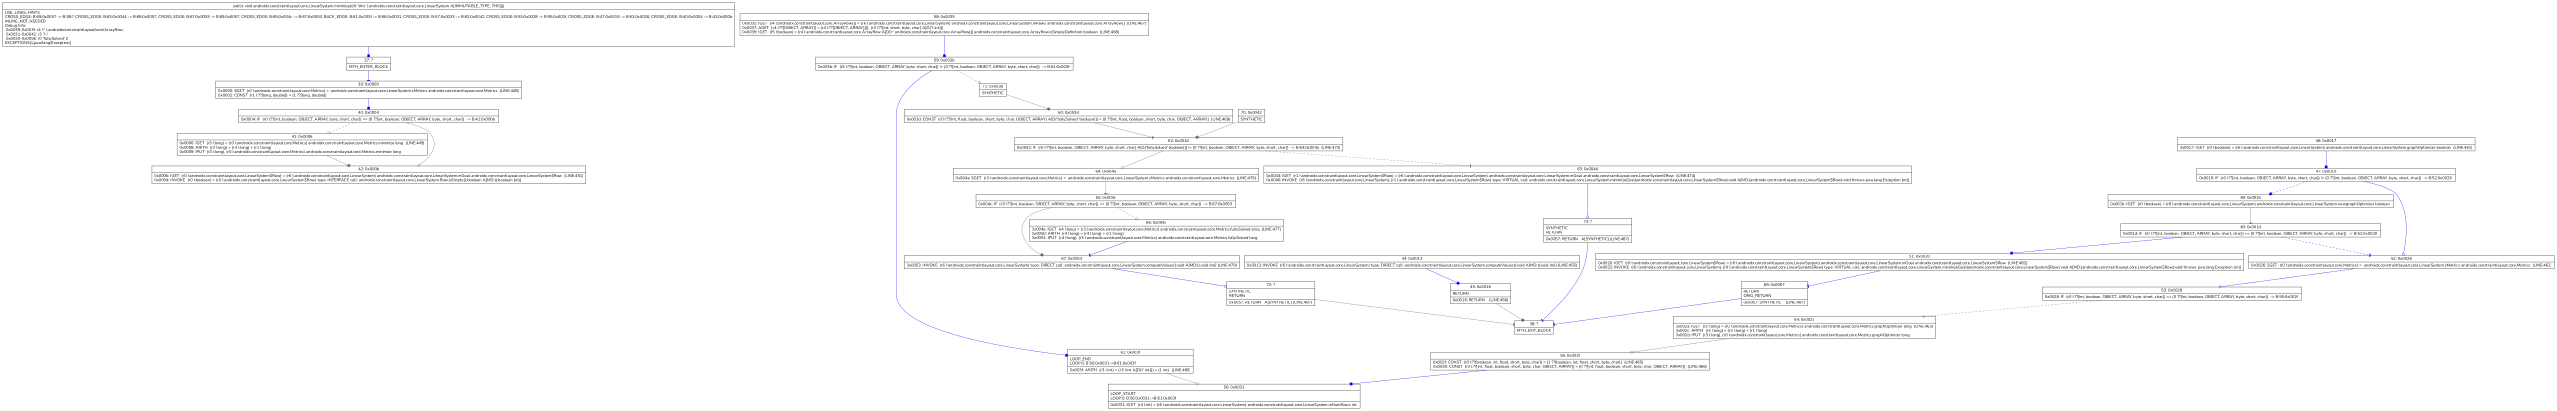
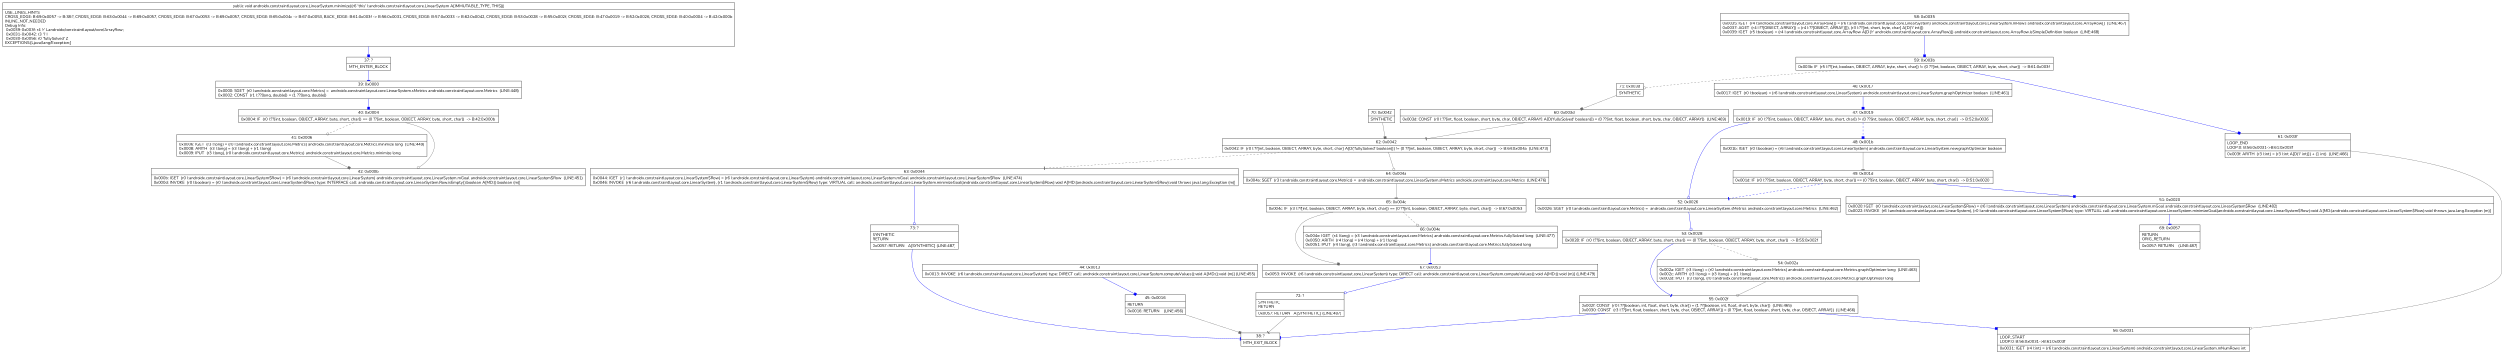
edge "53: 0x0028" -> "55: 0x002f": added
node "69: 0x0057": text "0x0057: SYNTHETIC    (LINE:487)" -> "0x0057: RETURN    (LINE:487)"
edge "69: 0x0057" -> "38: ?": now "55: 0x002f" -> "38: ?"
